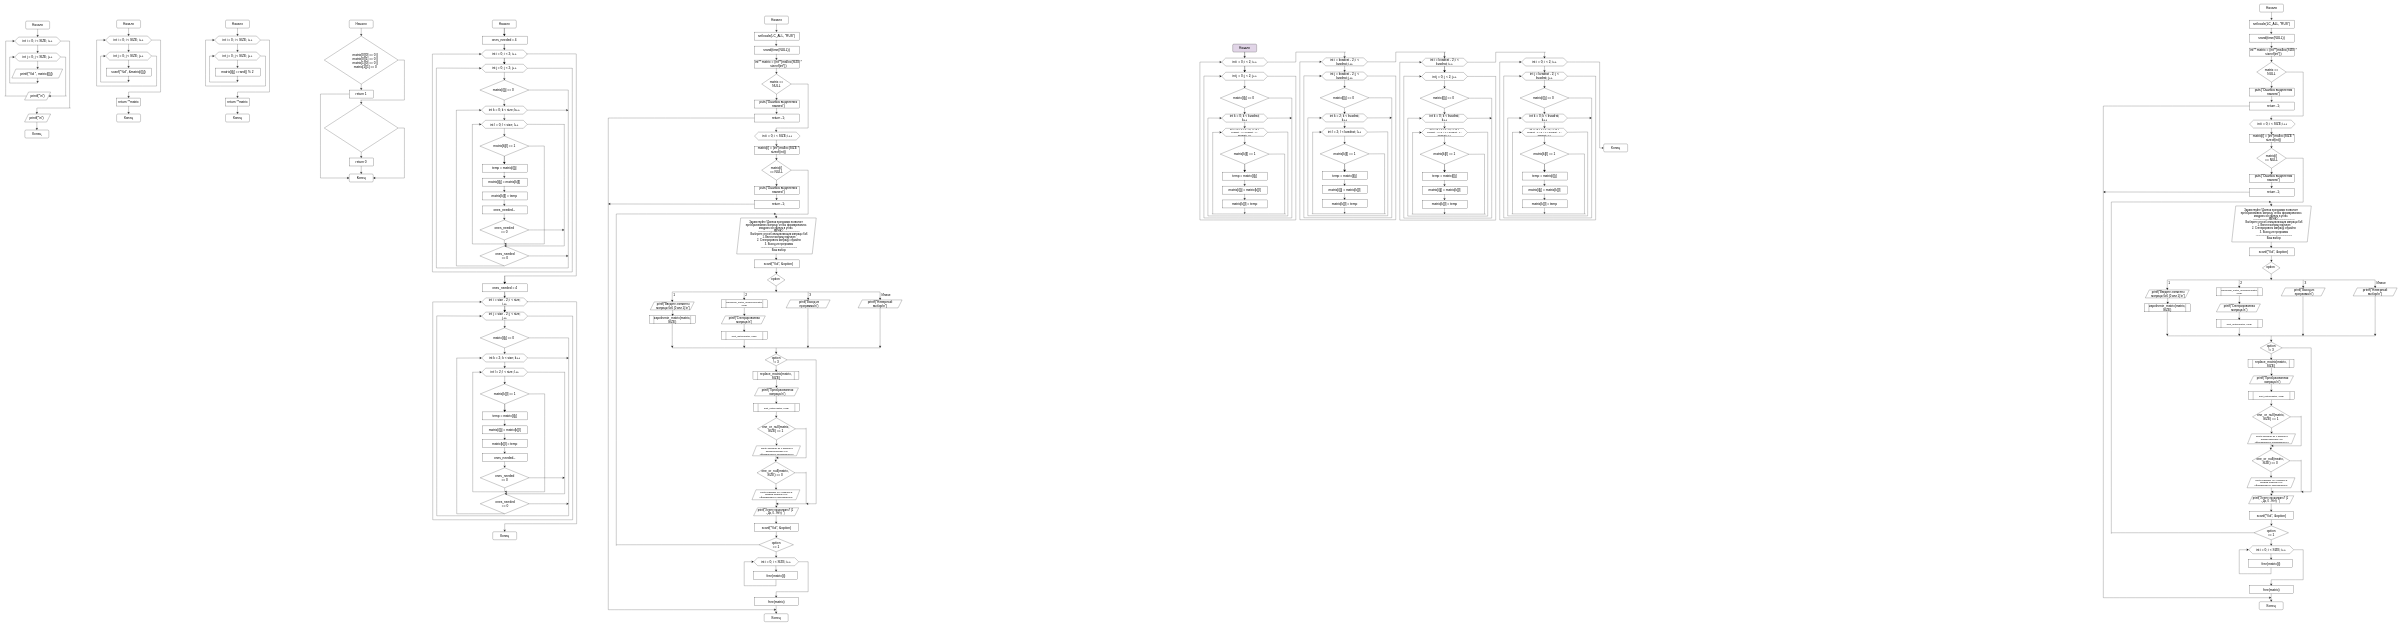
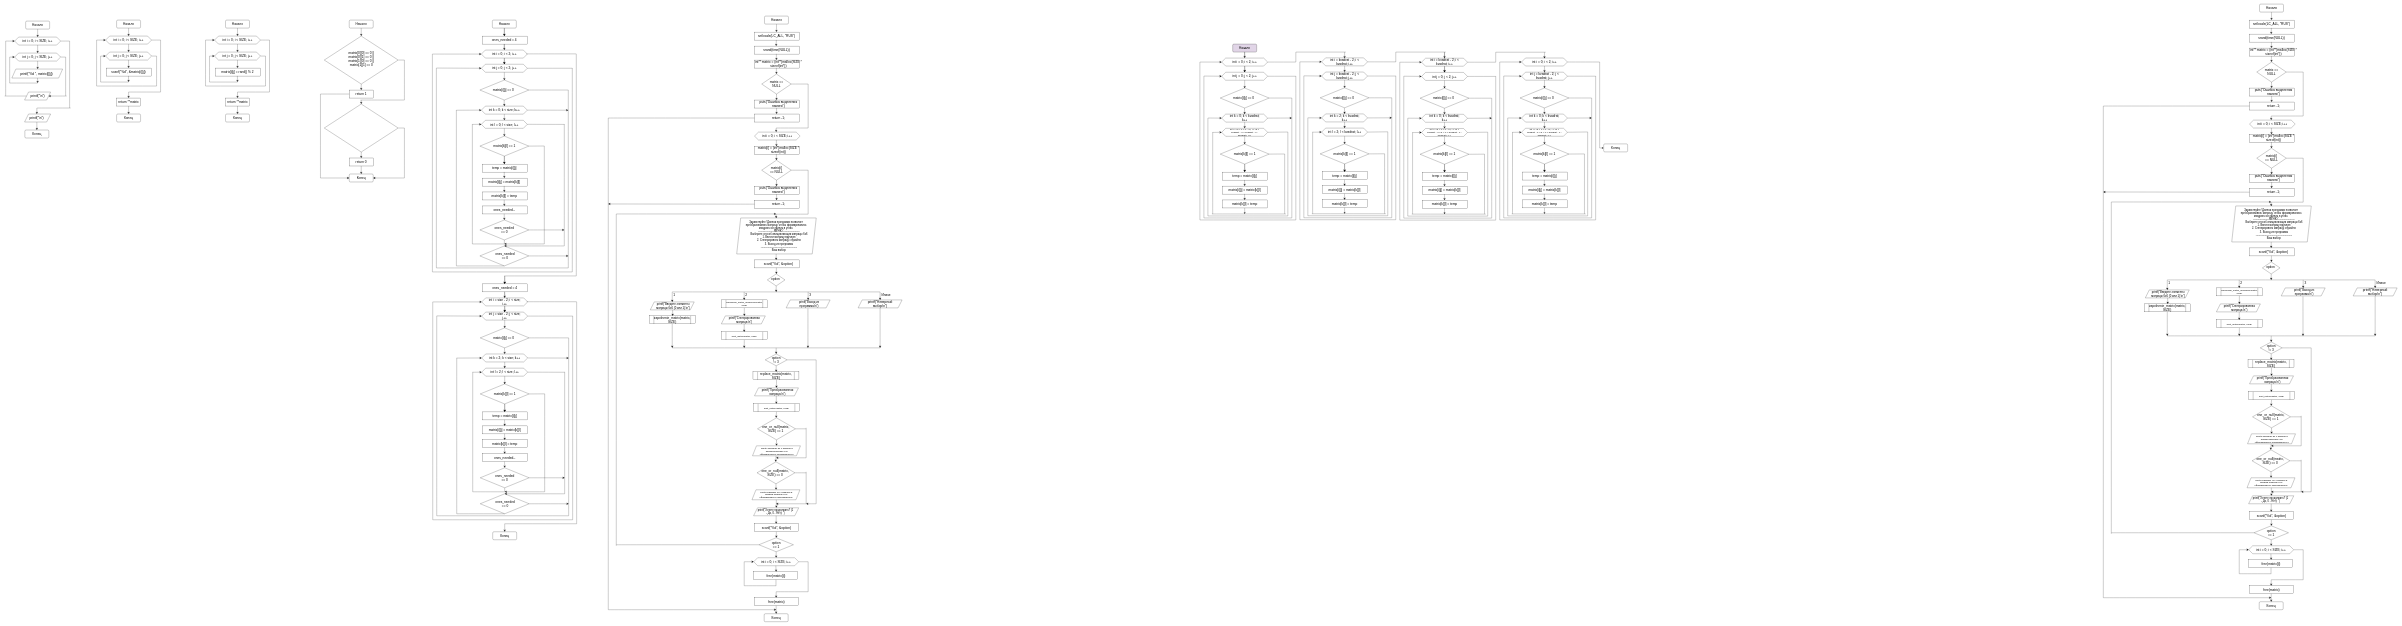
node "matrix[0][0] == 0 || matrix[0][1] == 0 || matrix[1][0] == 0 || matrix[1][1] == 0": moved (365, 61) -> (361, 59)
